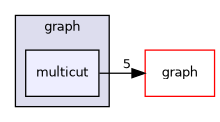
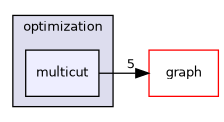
cluster "graph": label "graph" -> "optimization"
